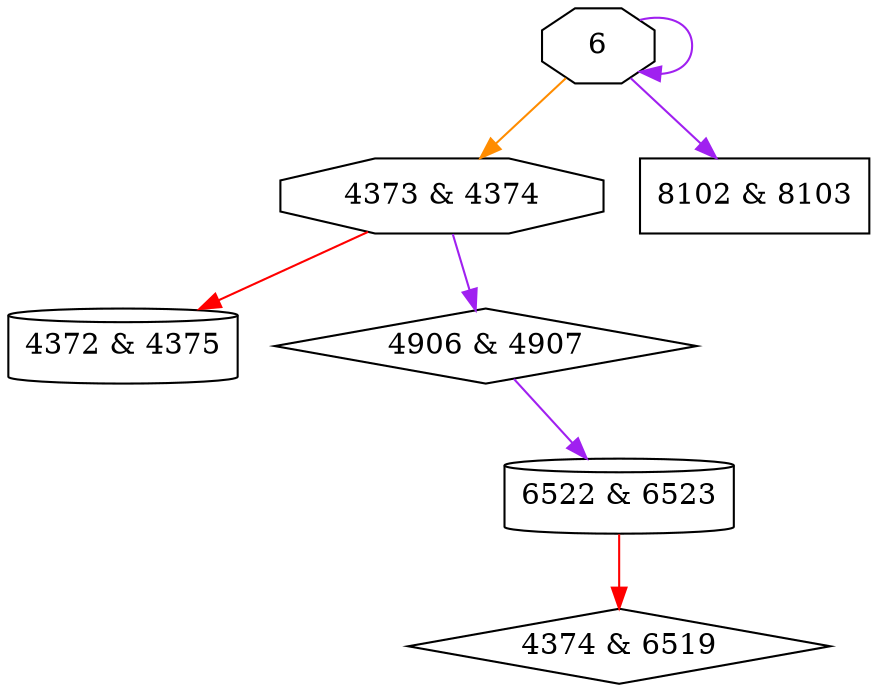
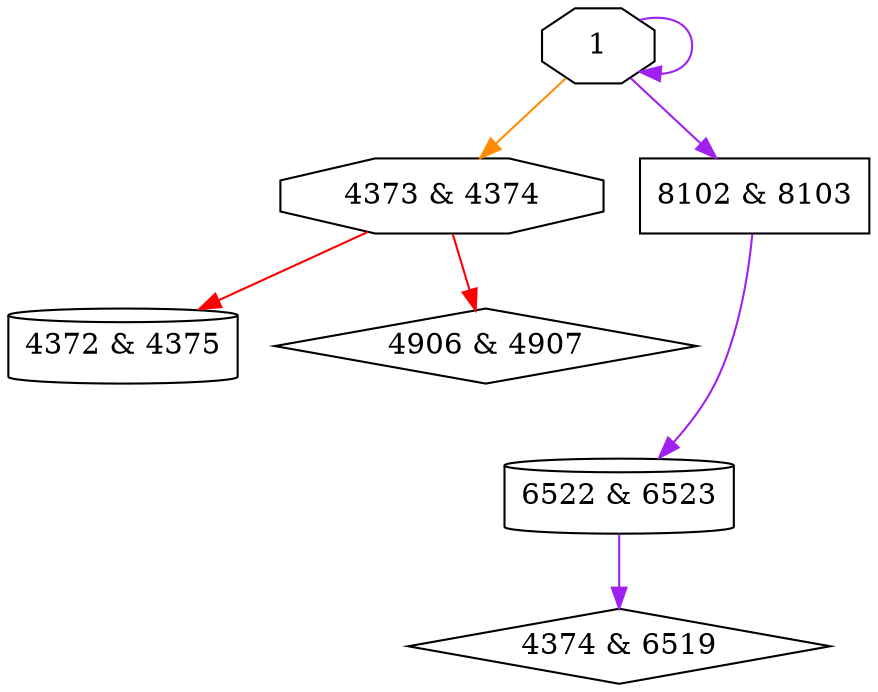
node "6": label "6" -> "1"
edge "4373 & 4374" -> "4906 & 4907": color purple -> red
edge "4906 & 4907" -> "6522 & 6523": now "8102 & 8103" -> "6522 & 6523"
edge "6522 & 6523" -> "4374 & 6519": color red -> purple
